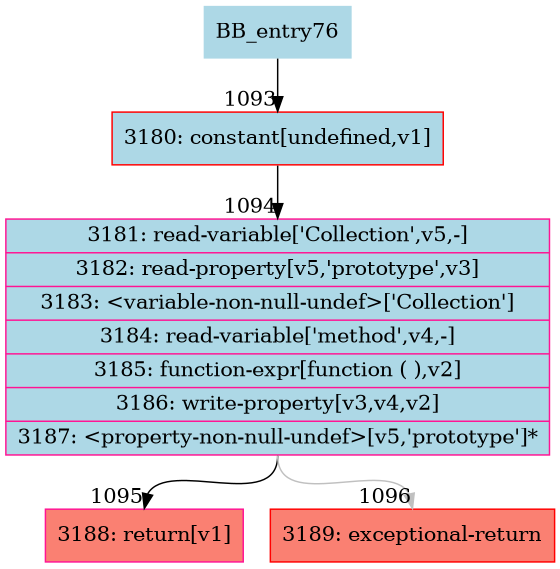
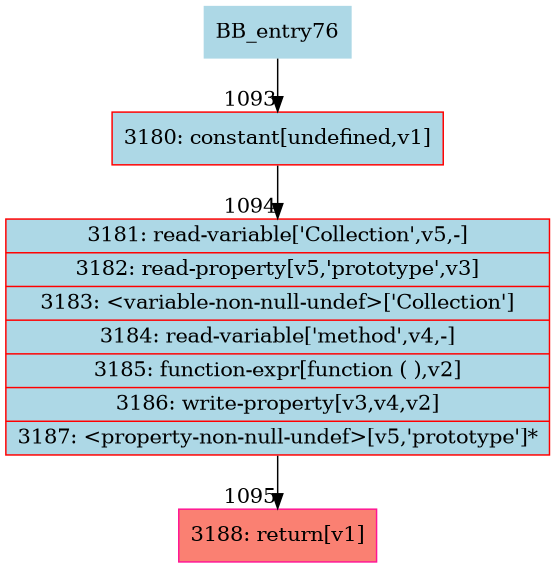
node "3181: read-variable['Collection',v5,-]": color deeppink -> red
node "3189: exceptional-return": removed
